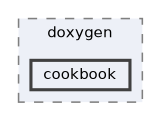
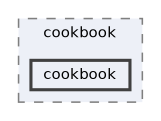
cluster "doxygen": label "doxygen" -> "cookbook"
